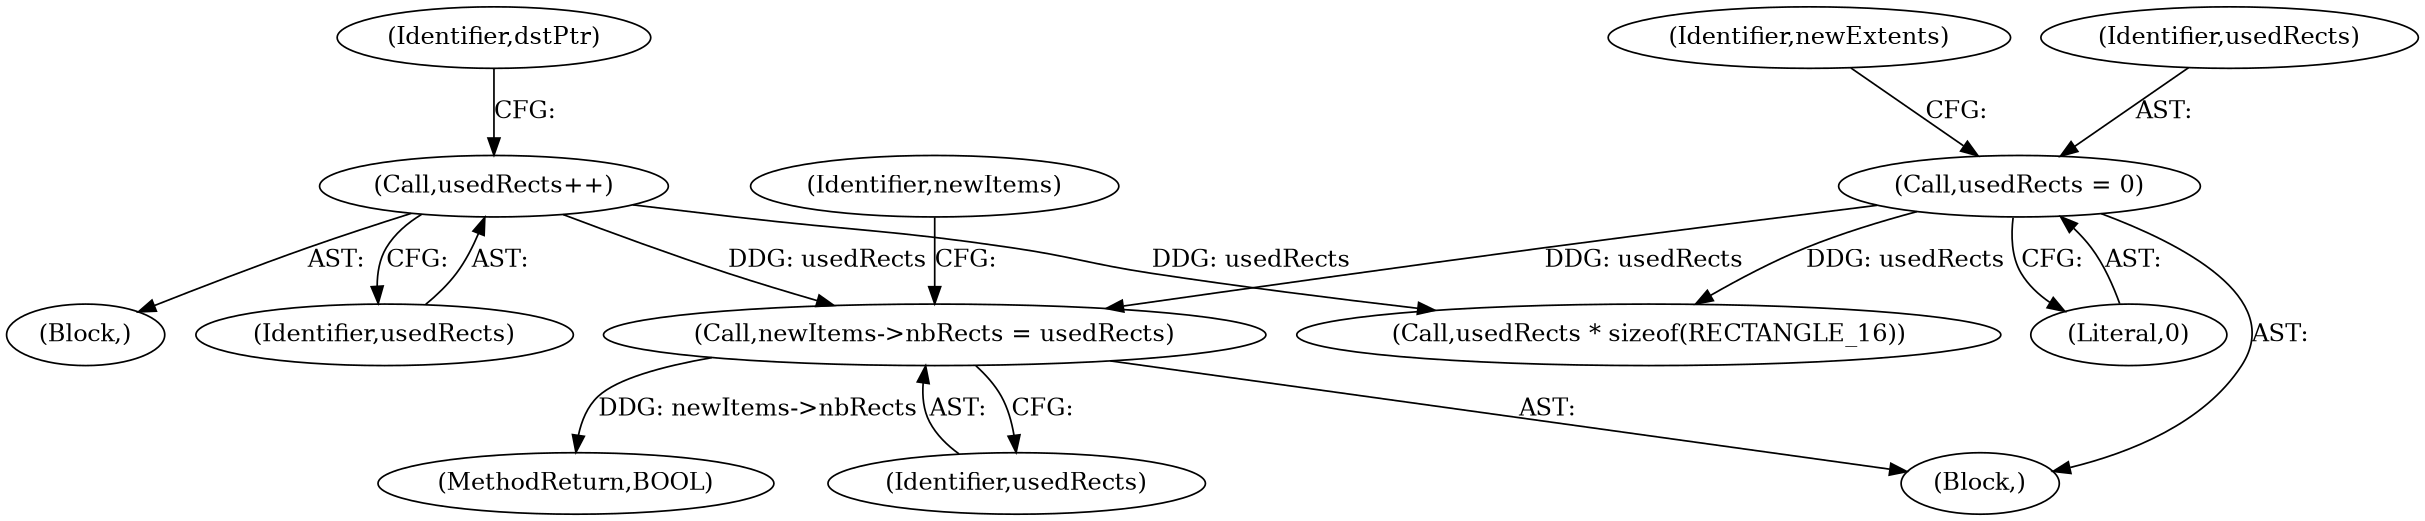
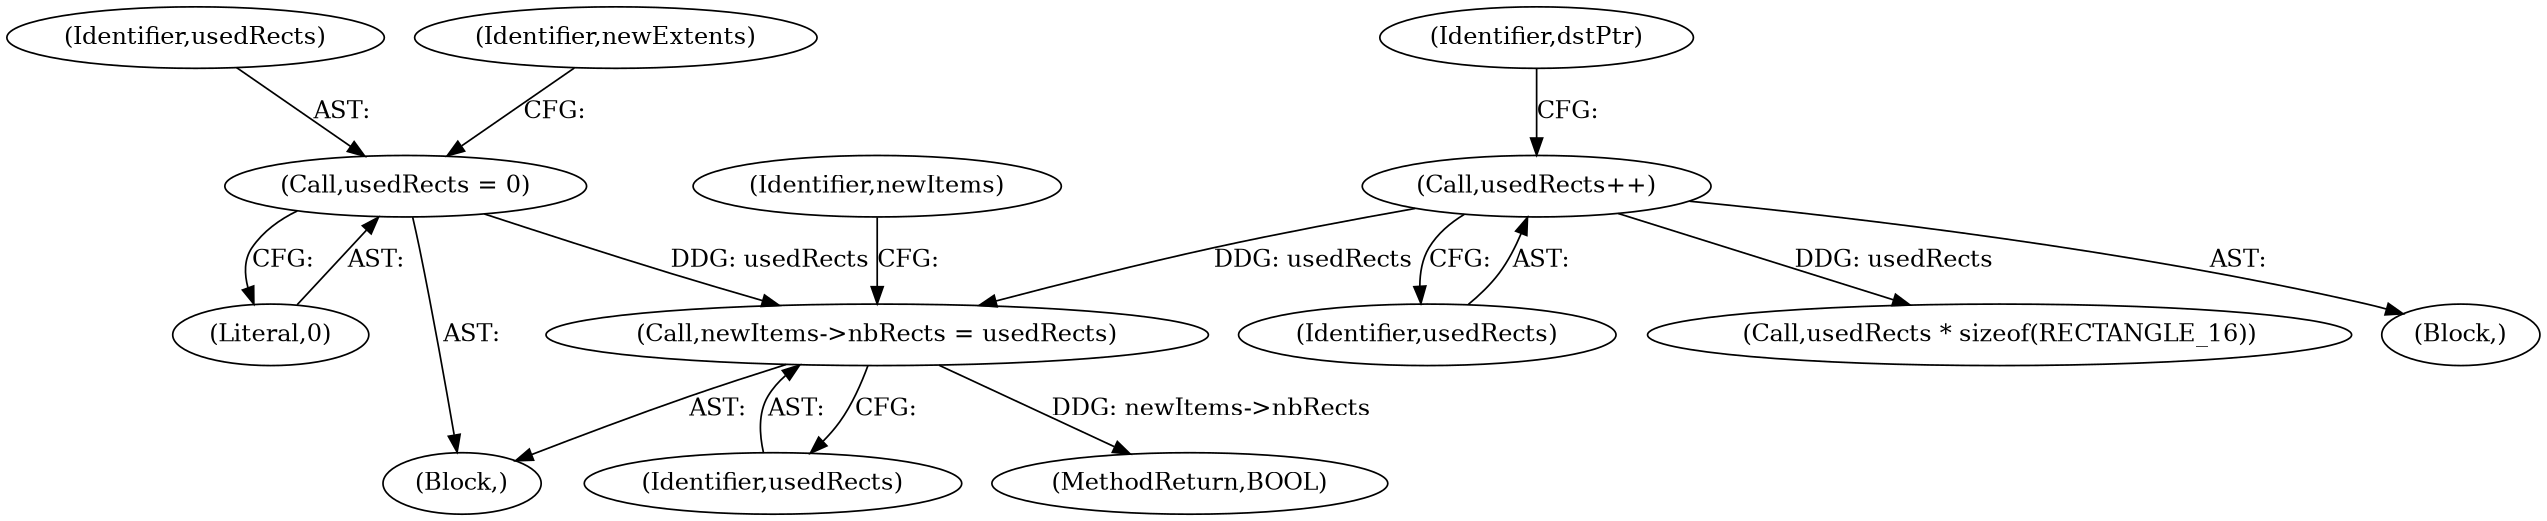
edge "(Call,usedRects = 0)" -> "(Call,usedRects * sizeof(RECTANGLE_16))": removed, label "DDG: usedRects"
